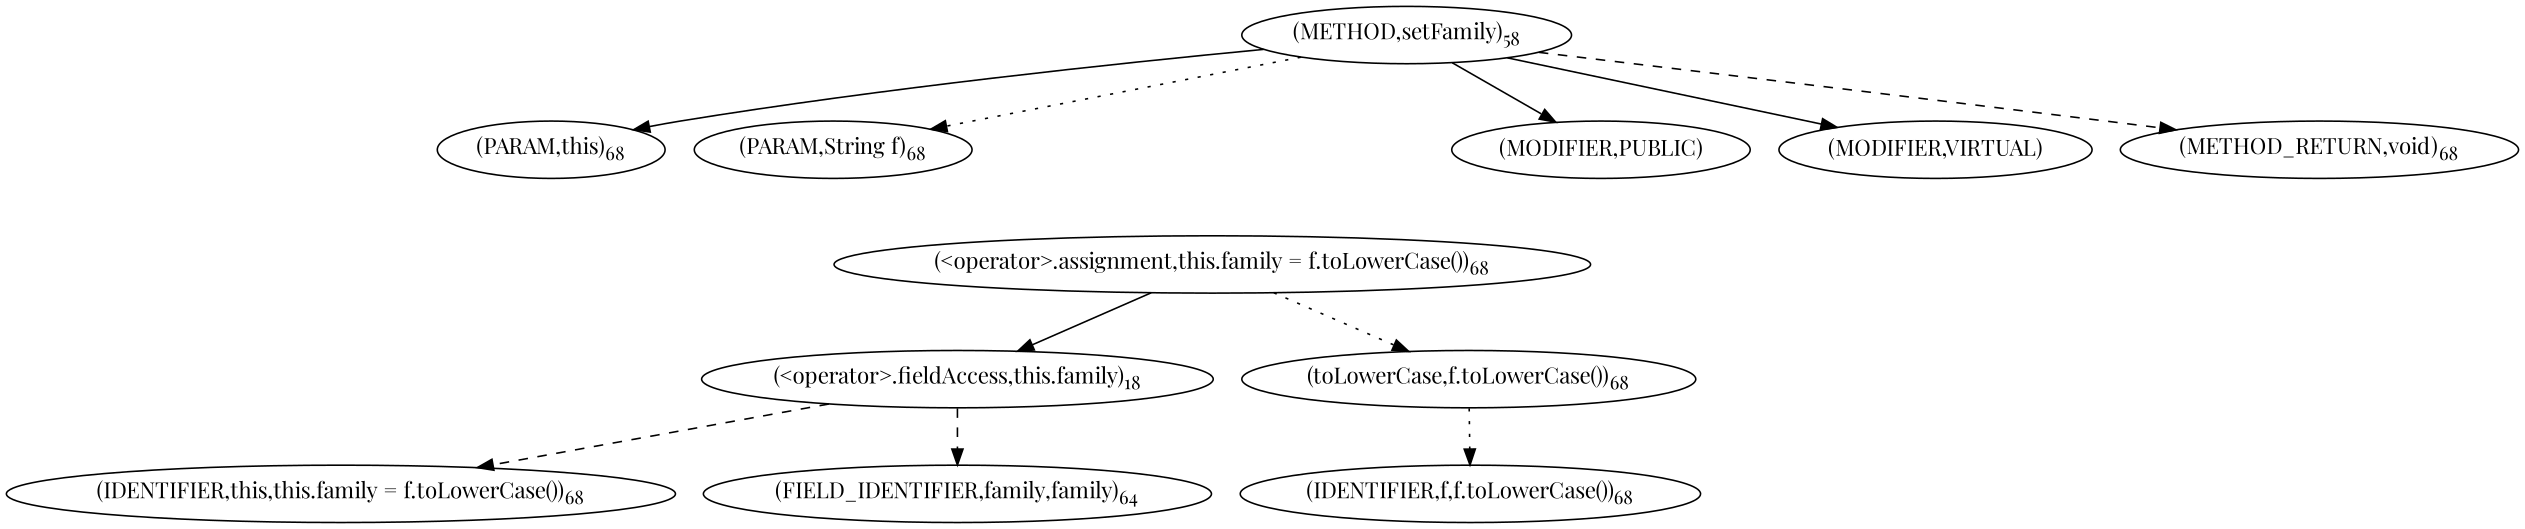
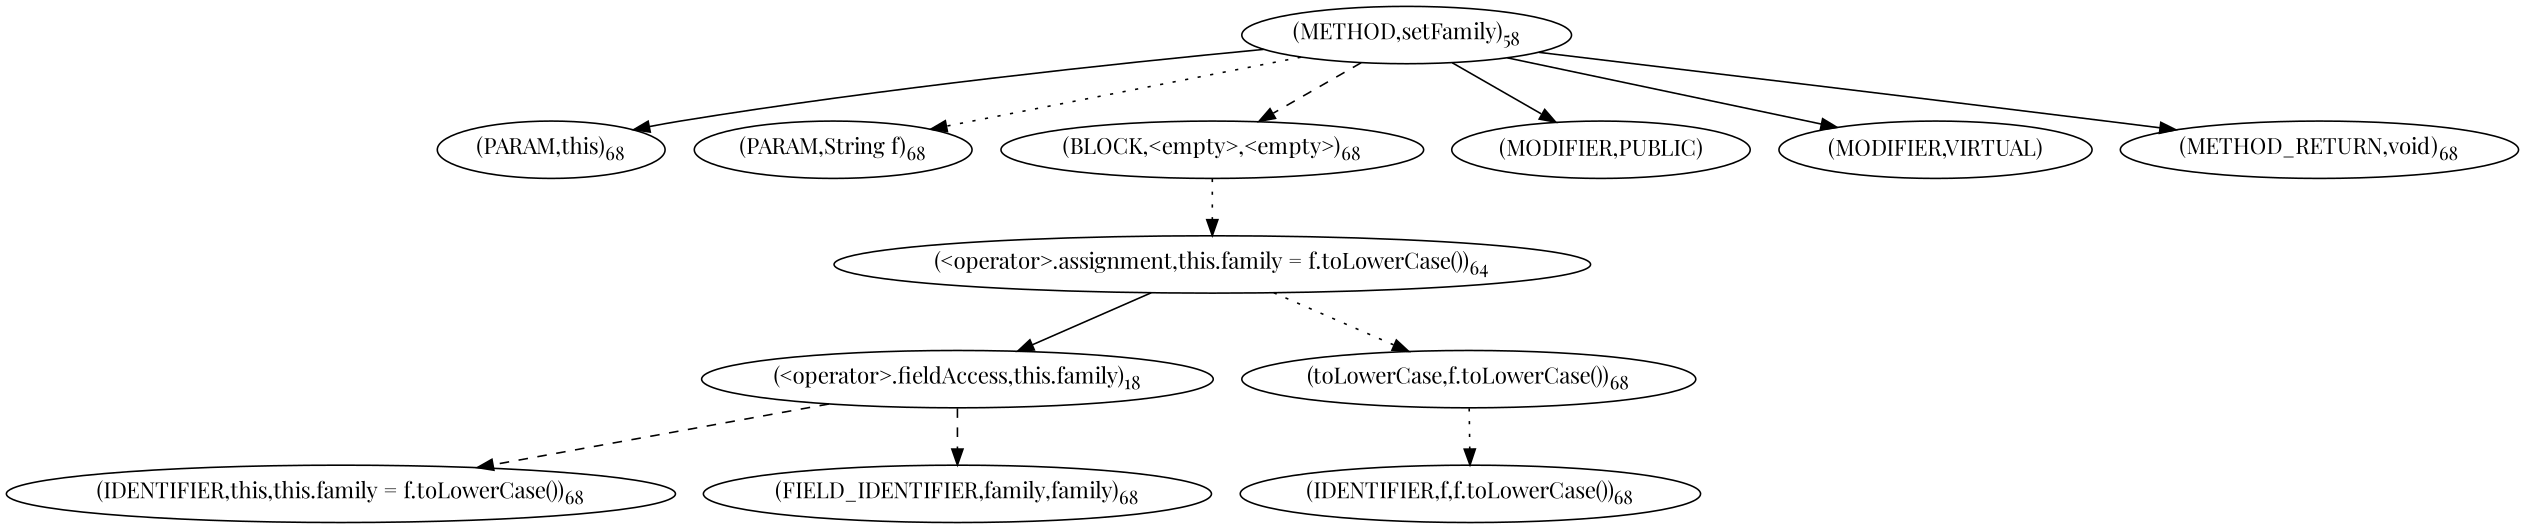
edge "(METHOD,setFamily)" -> "(METHOD_RETURN,void)": style dashed -> solid
node "(BLOCK,<empty>,<empty>)": added
node "(<operator>.assignment,this.family = f.toLowerCase())": text "68" -> "64"
node "(FIELD_IDENTIFIER,family,family)": text "64" -> "68"
